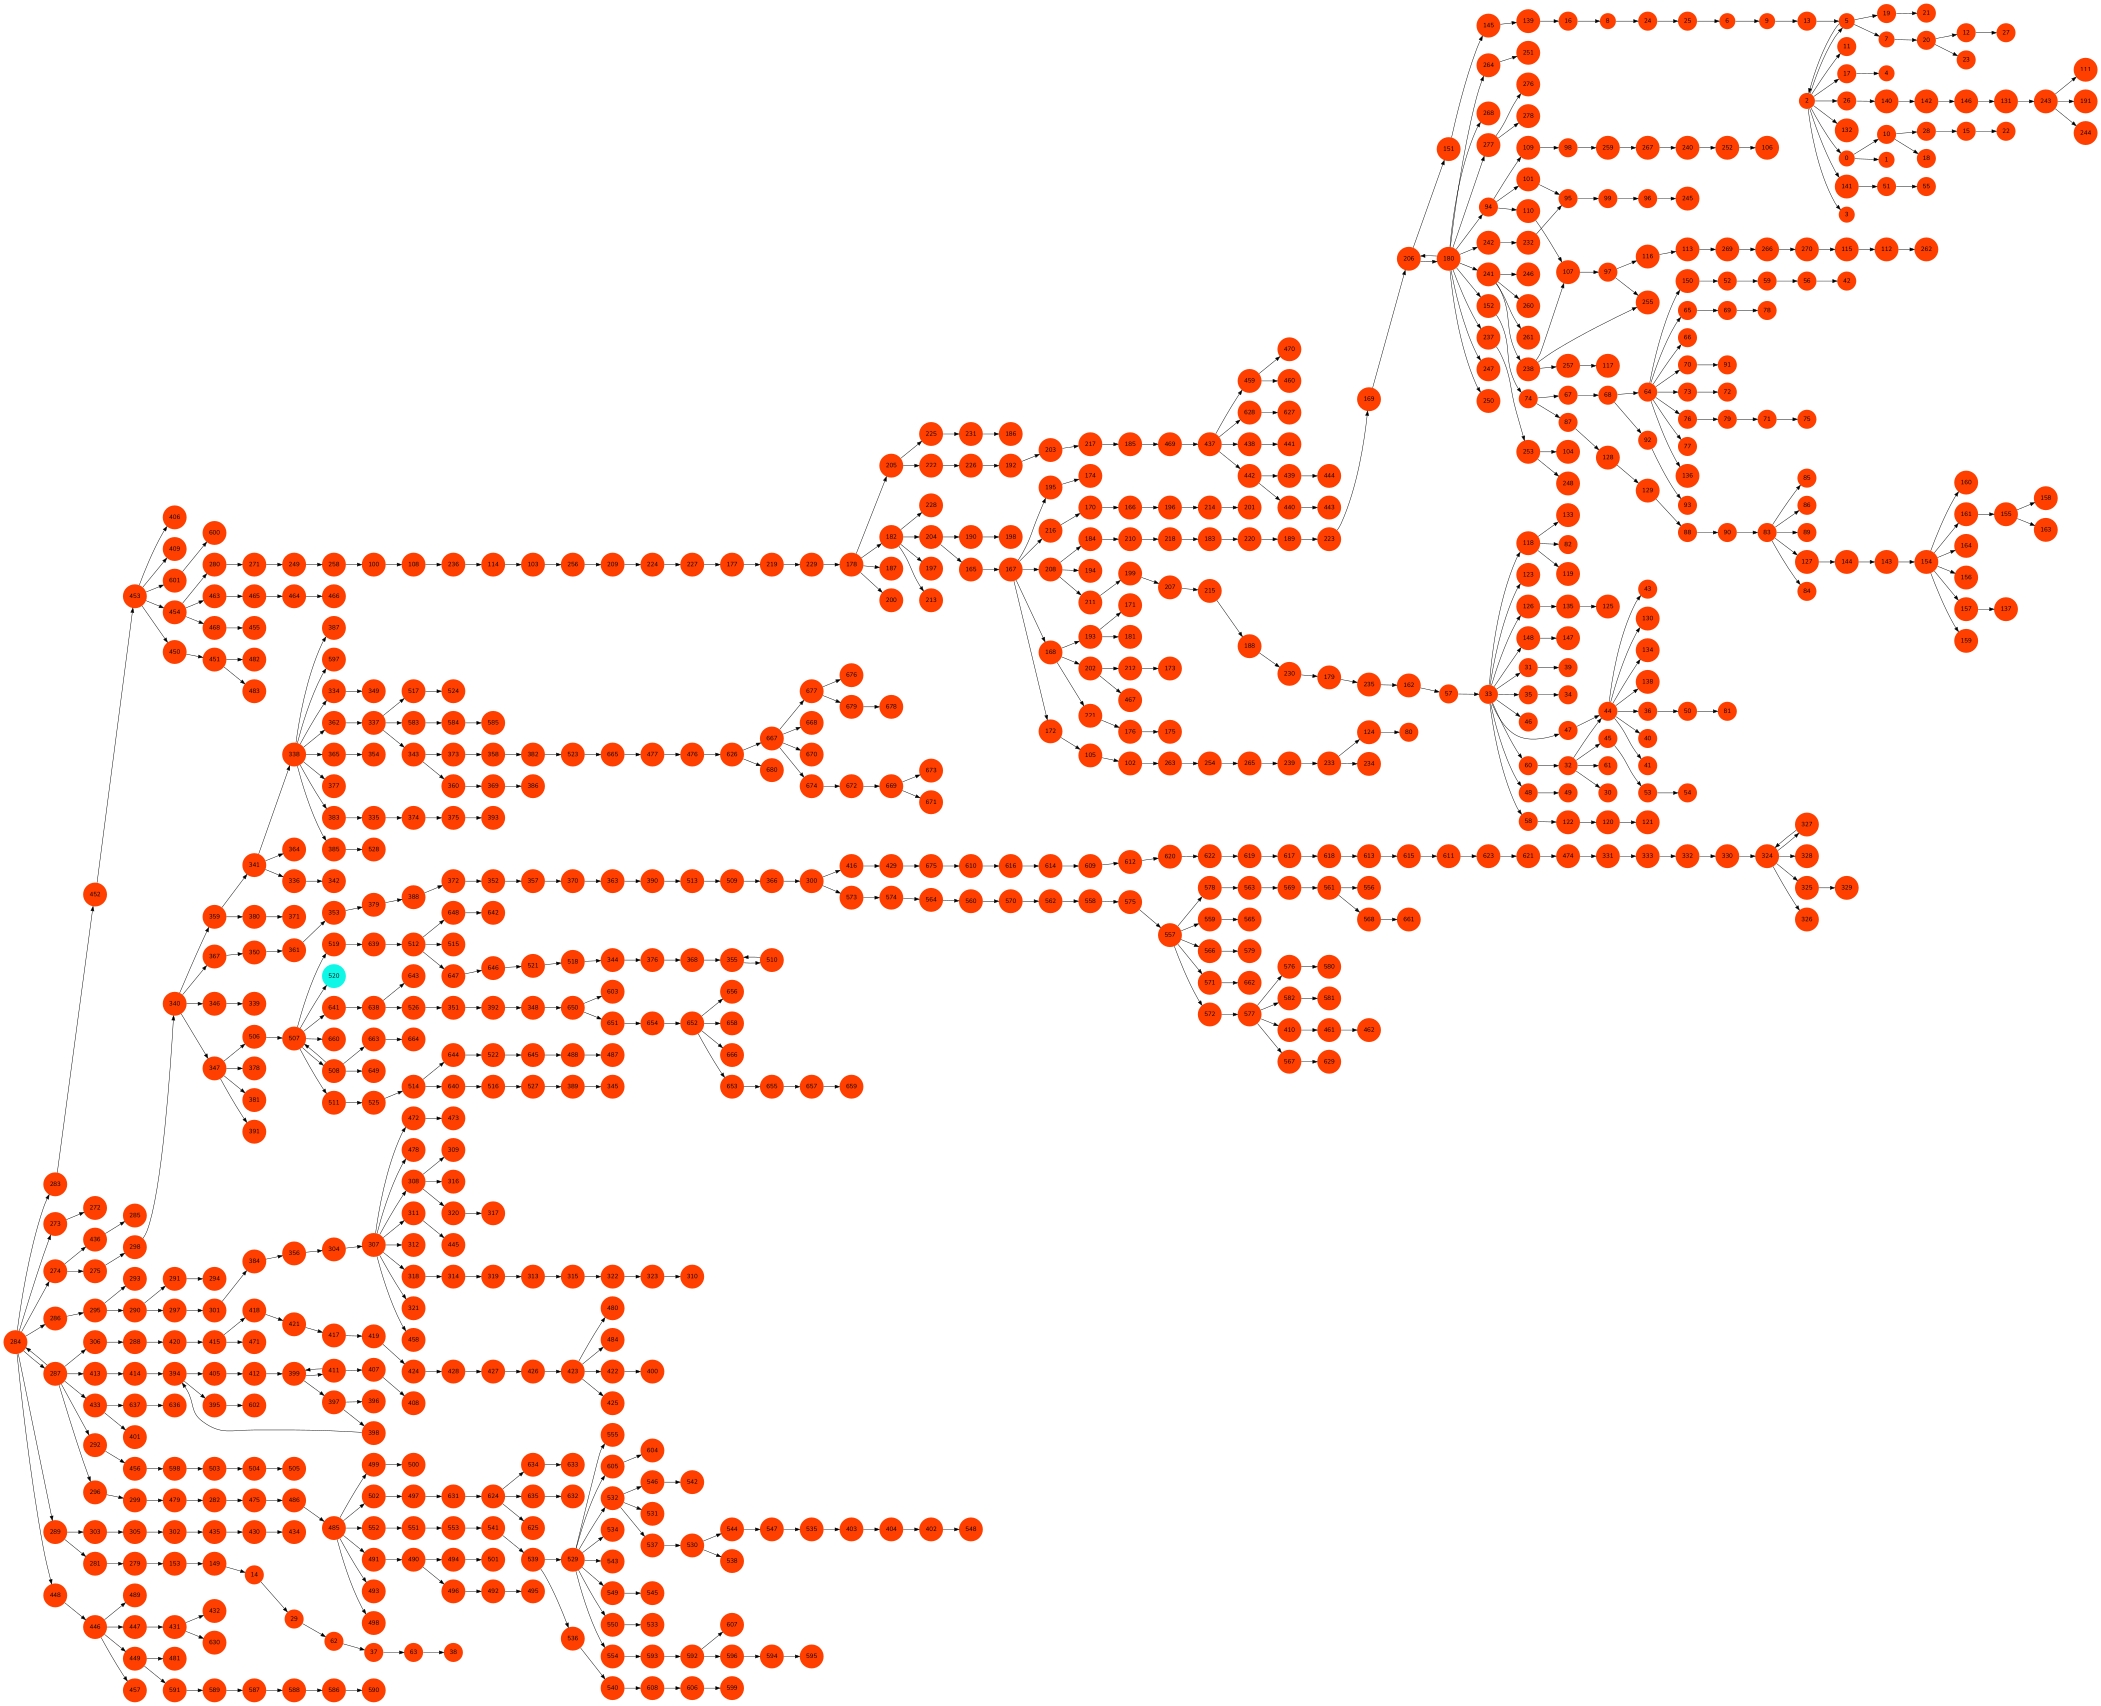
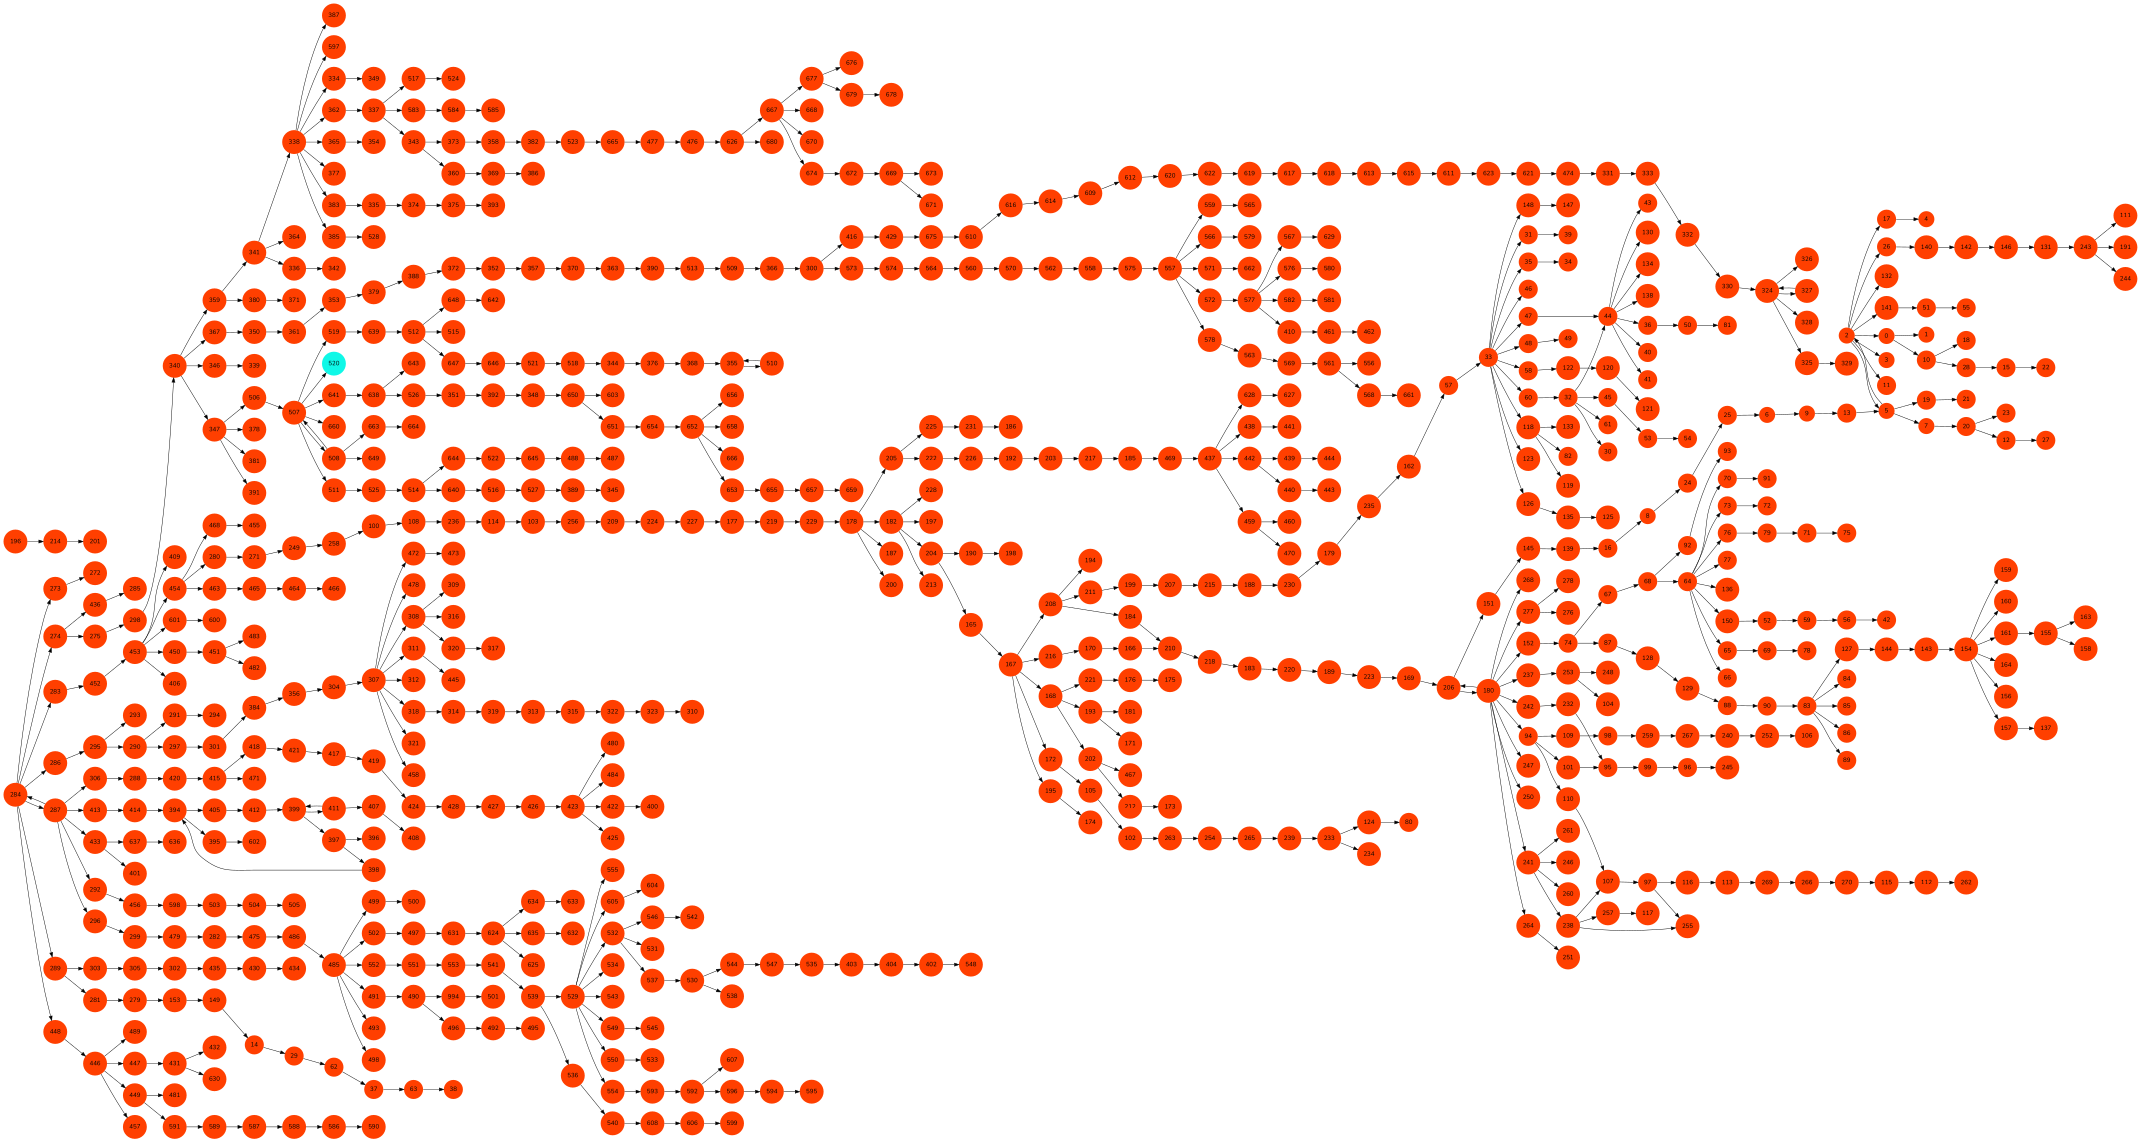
edge "166" -> "196": now "166" -> "210"
node "494": label "494" -> "994"
